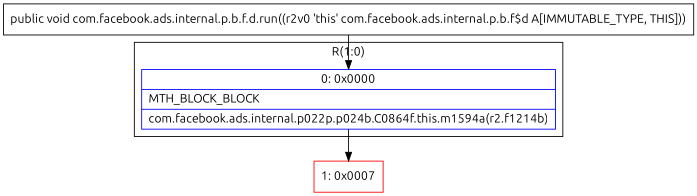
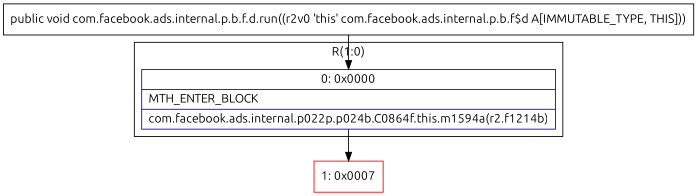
node "0: 0x0000": text "MTH_BLOCK_BLOCK" -> "MTH_ENTER_BLOCK"
